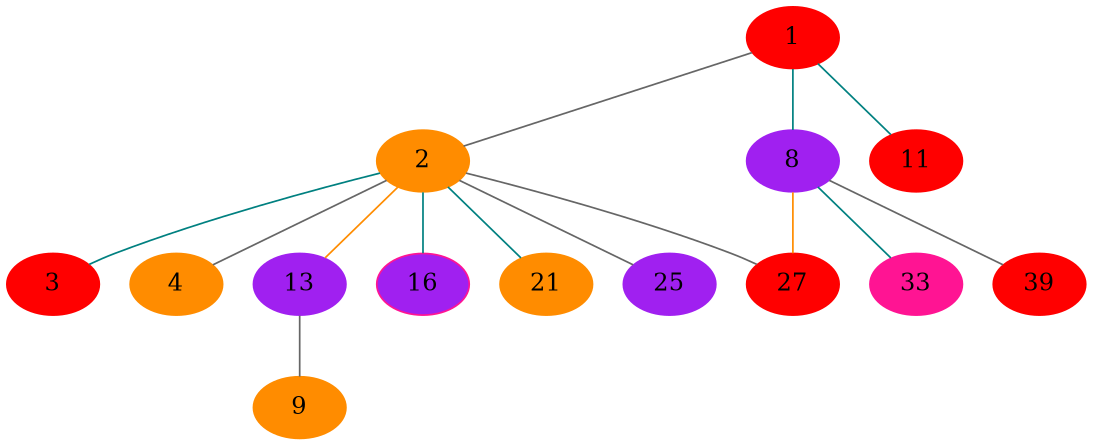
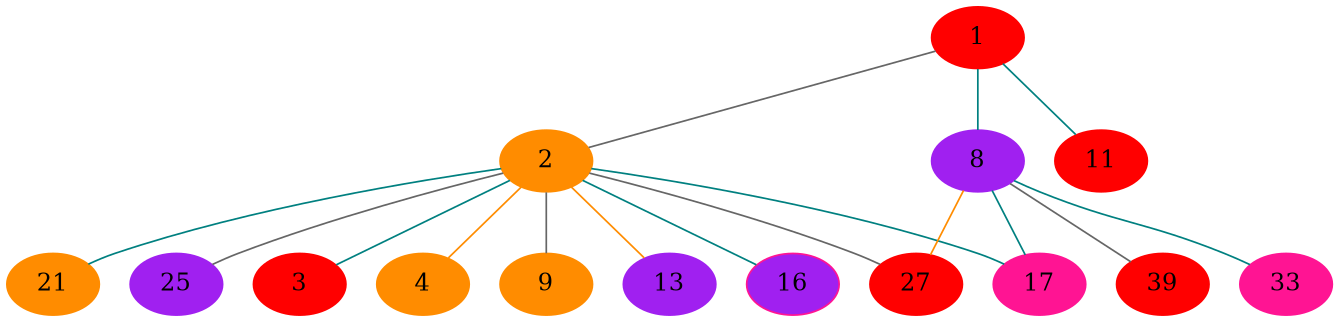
edge "2" -- "4": color gray40 -> darkorange
node "17": added
edge "13" -- "9": now "2" -- "9"
